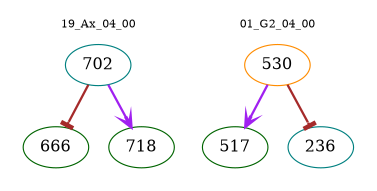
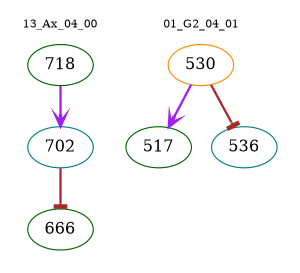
cluster "19_Ax_04_00": label "19_Ax_04_00" -> "13_Ax_04_00"
cluster "01_G2_04_00": label "01_G2_04_00" -> "01_G2_04_01"
edge "702" -> "718": reversed
node "236": label "236" -> "536"
